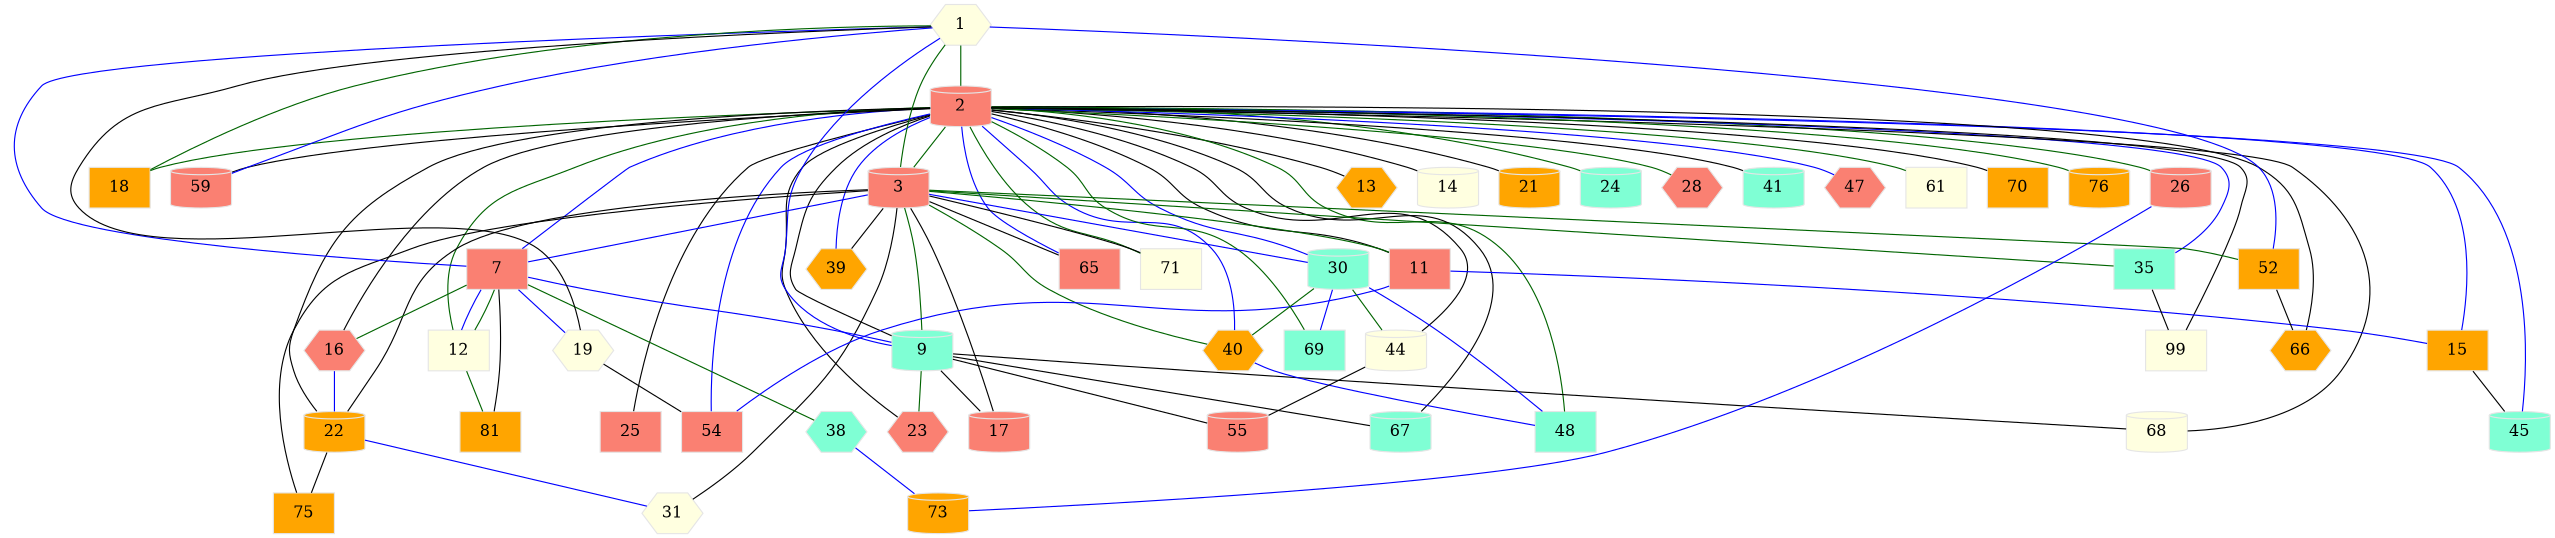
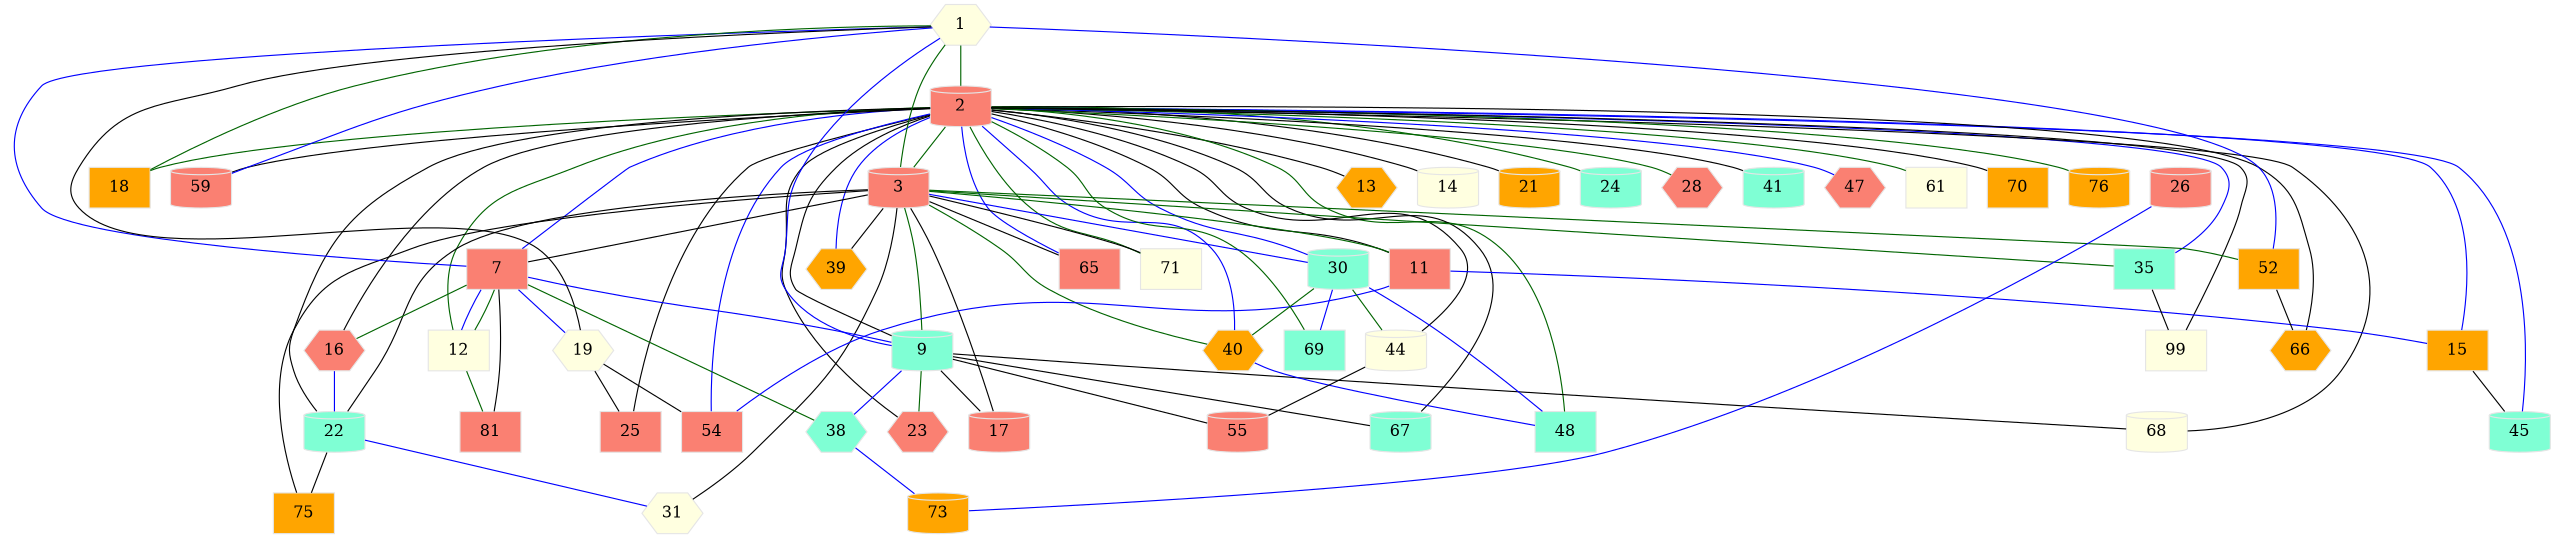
edge "2" -- "26": removed
edge "3" -- "7": color blue -> black
edge "19" -- "25": added
edge "9" -- "38": added
node "22": fillcolor orange -> aquamarine
node "81": fillcolor orange -> salmon
